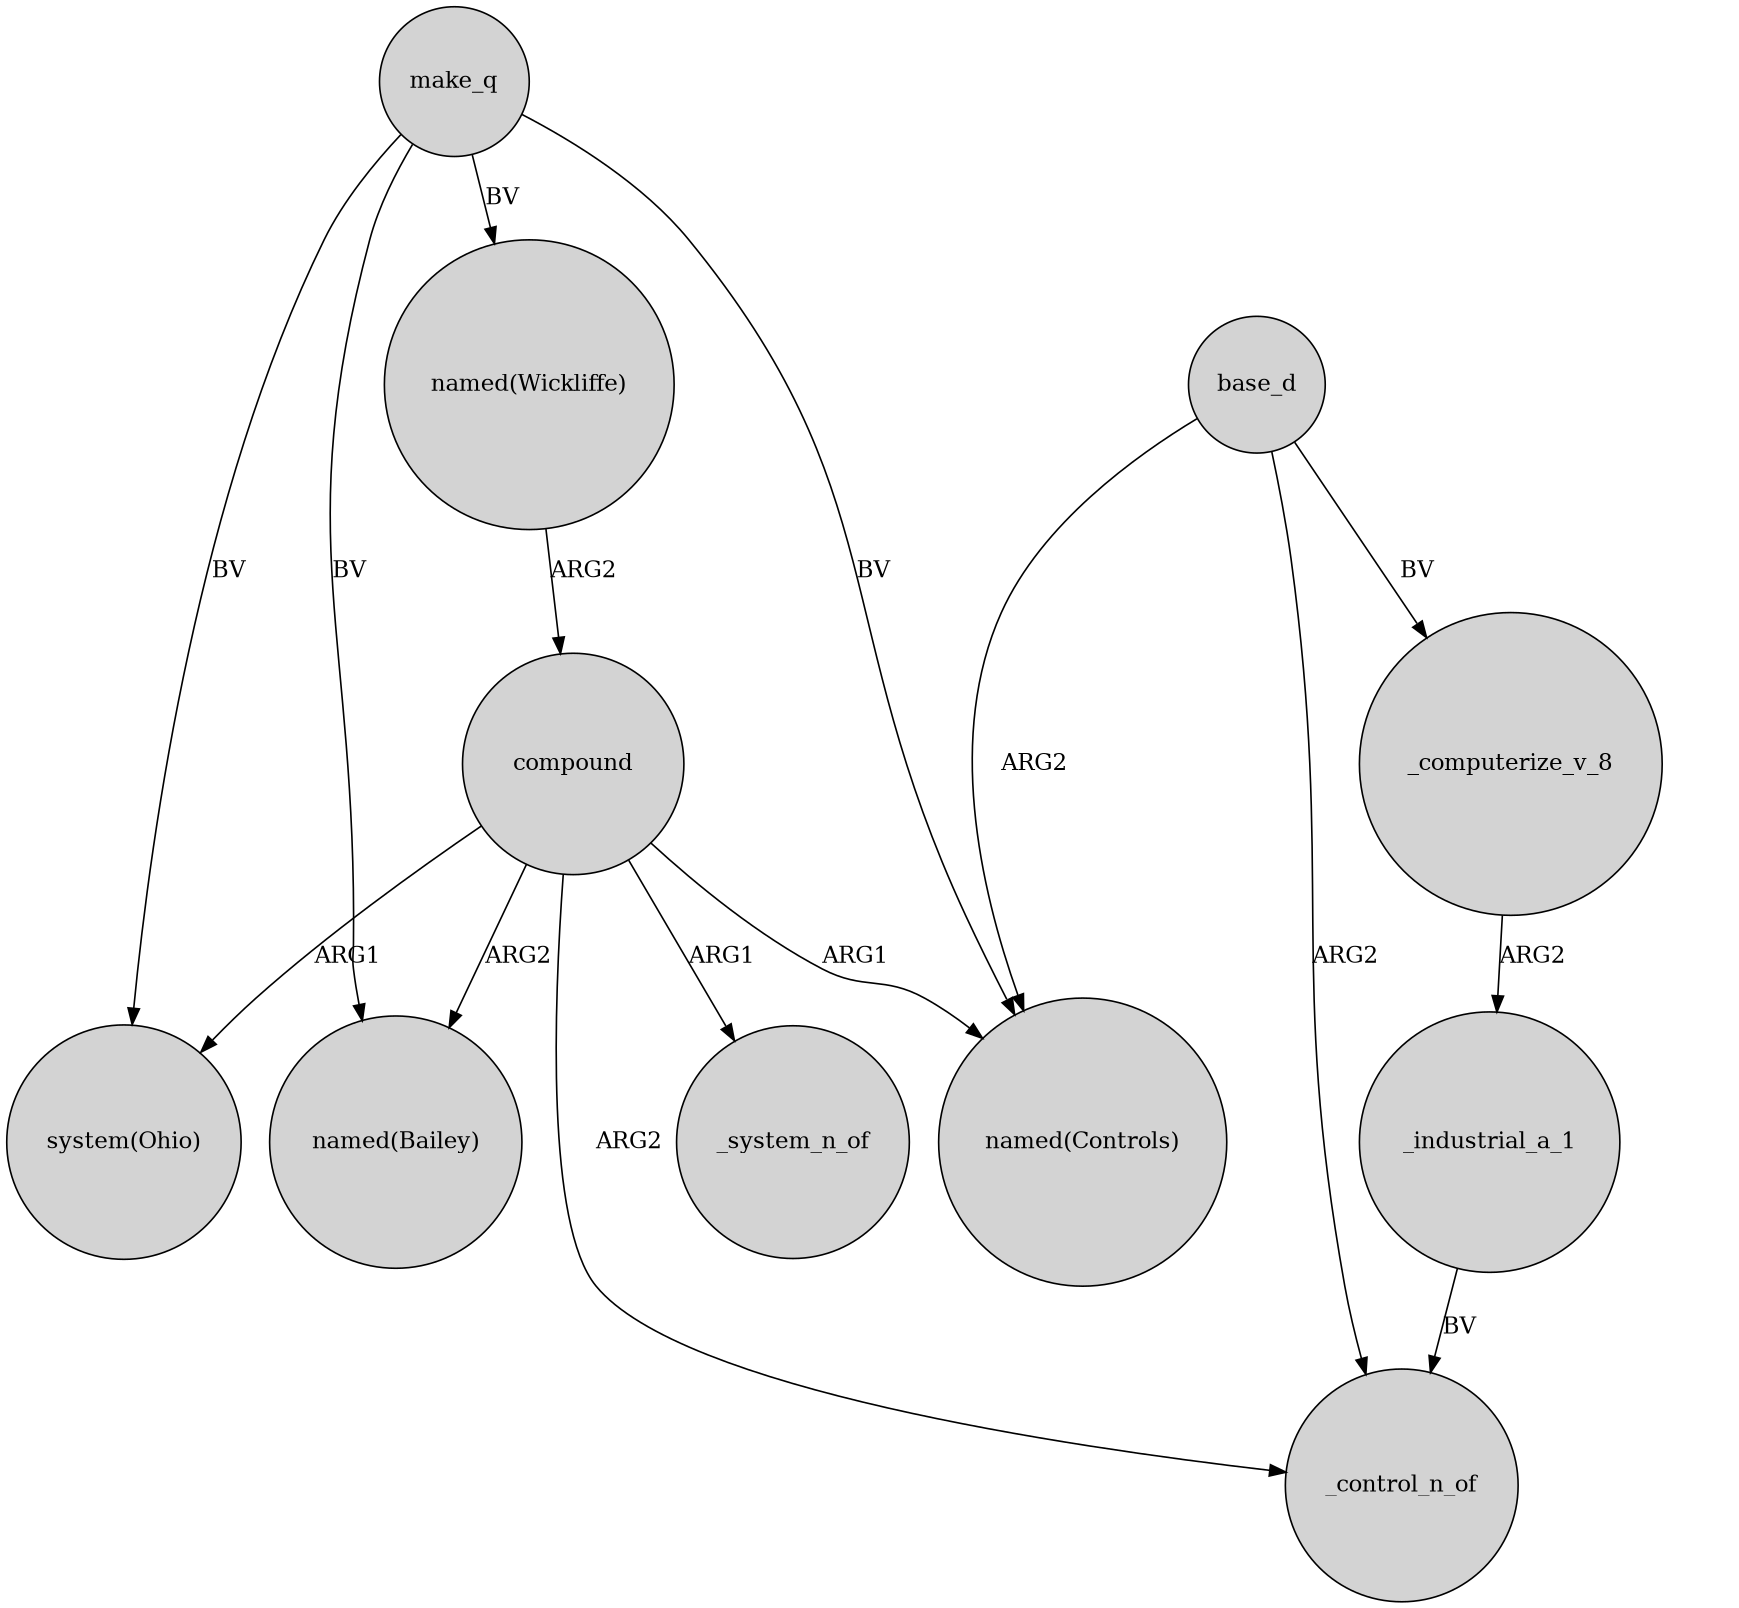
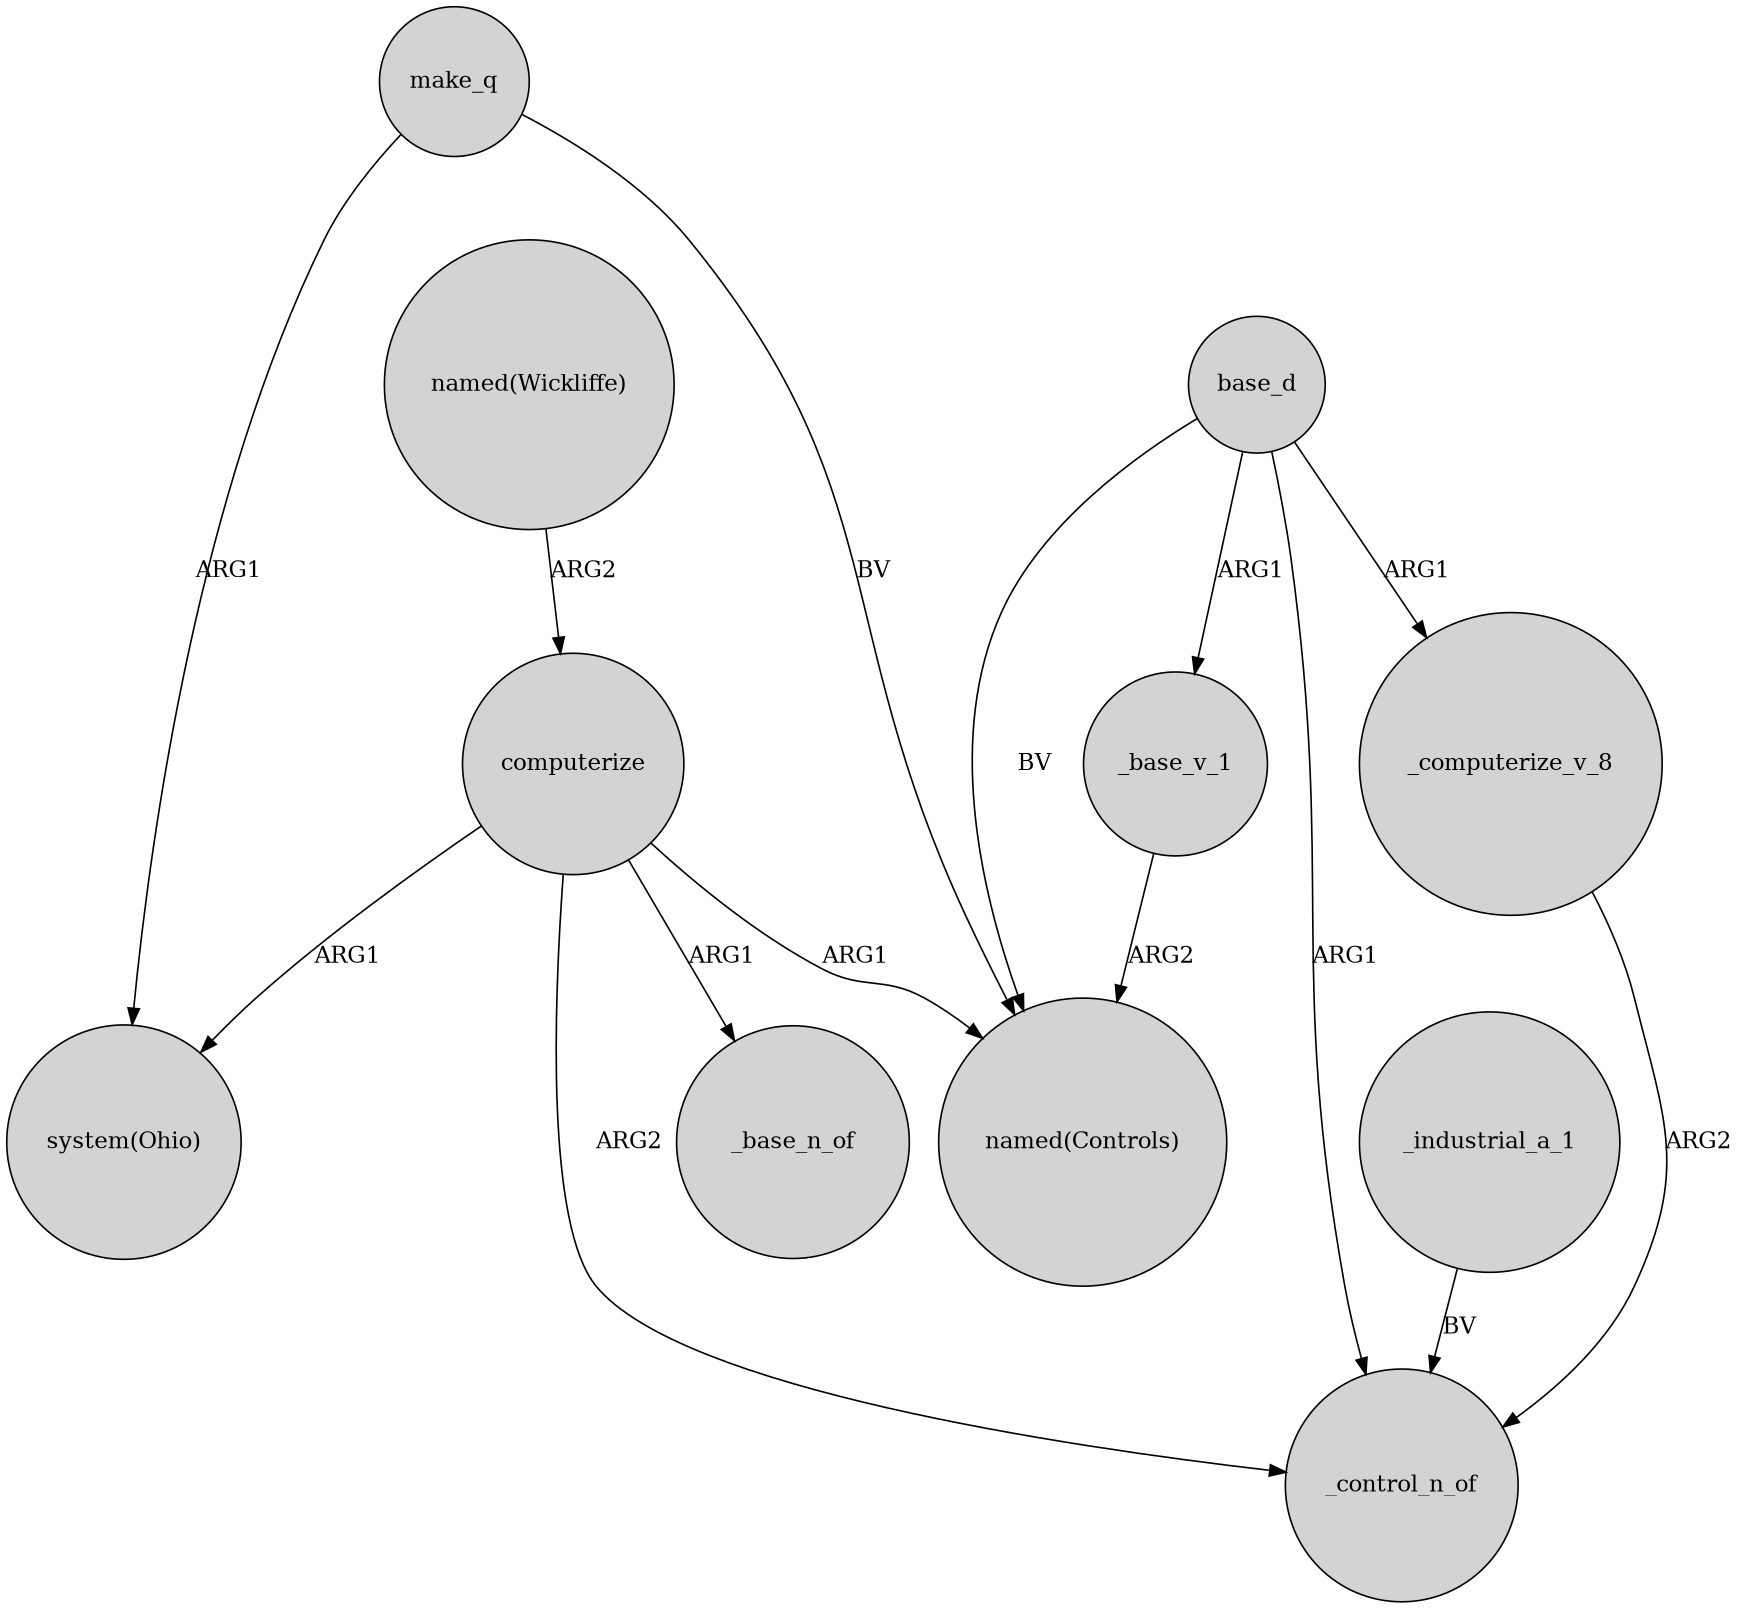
edge "make_q" -> "named(Wickliffe)": removed, label "BV"
edge "make_q" -> "system(Ohio)": label "BV" -> "ARG1"
edge "base_d" -> "_computerize_v_8": label "BV" -> "ARG1"
node "compound": label "compound" -> "computerize"
edge "base_d" -> "named(Controls)": label "ARG2" -> "BV"
node "_base_v_1": added
edge "_computerize_v_8" -> "_industrial_a_1": now "_computerize_v_8" -> "_control_n_of"
edge "base_d" -> "_control_n_of": label "ARG2" -> "ARG1"
node "named(Bailey)": removed
node "_system_n_of": label "_system_n_of" -> "_base_n_of"
